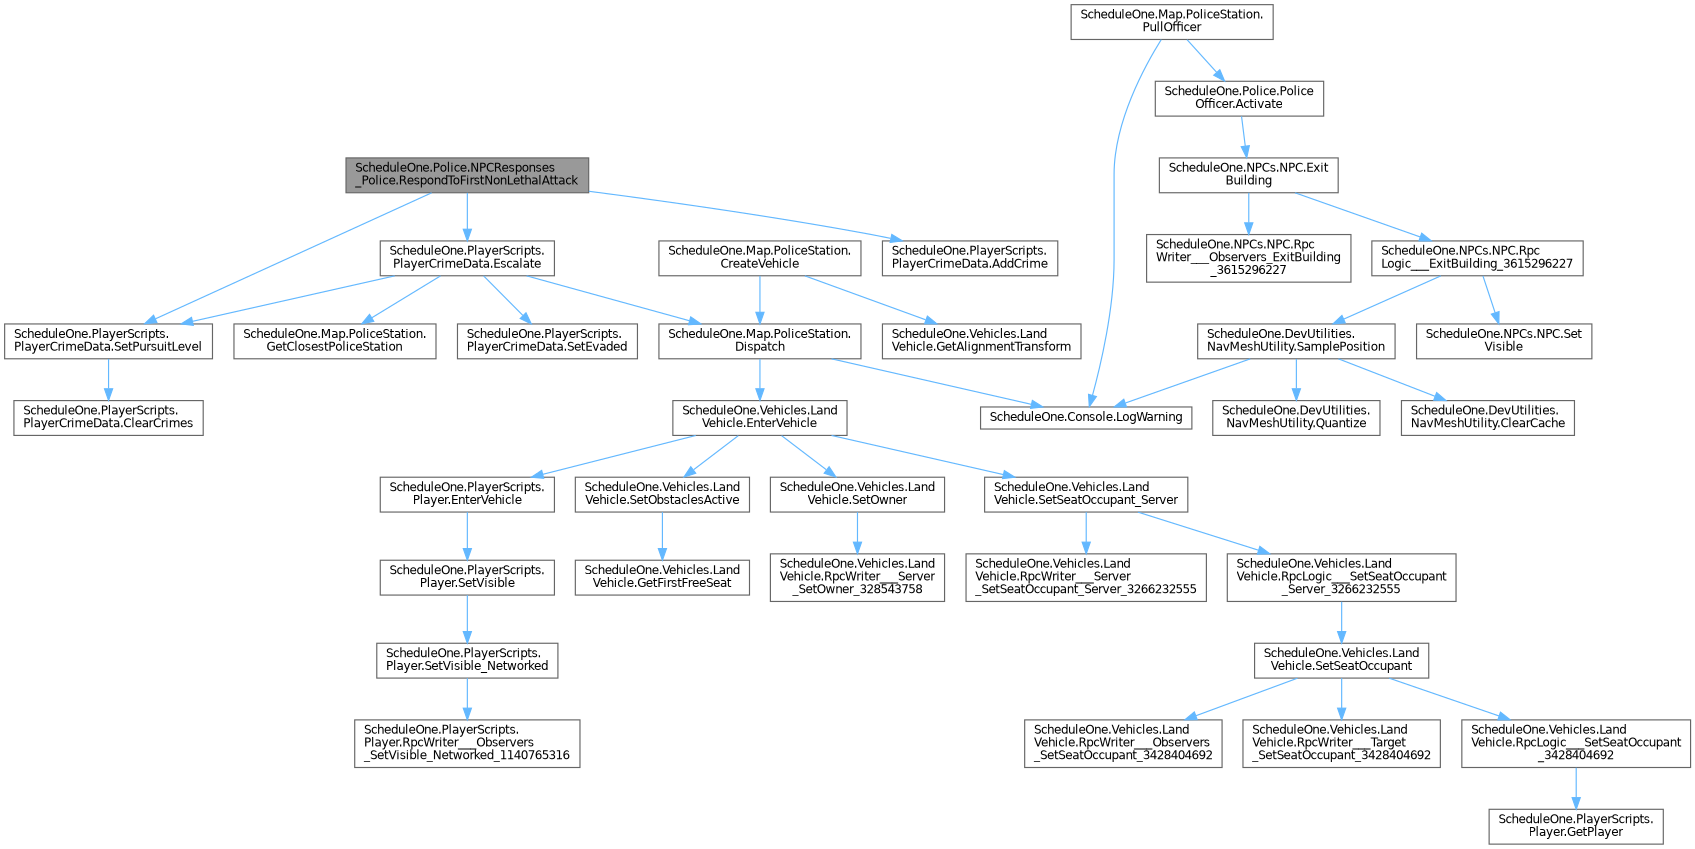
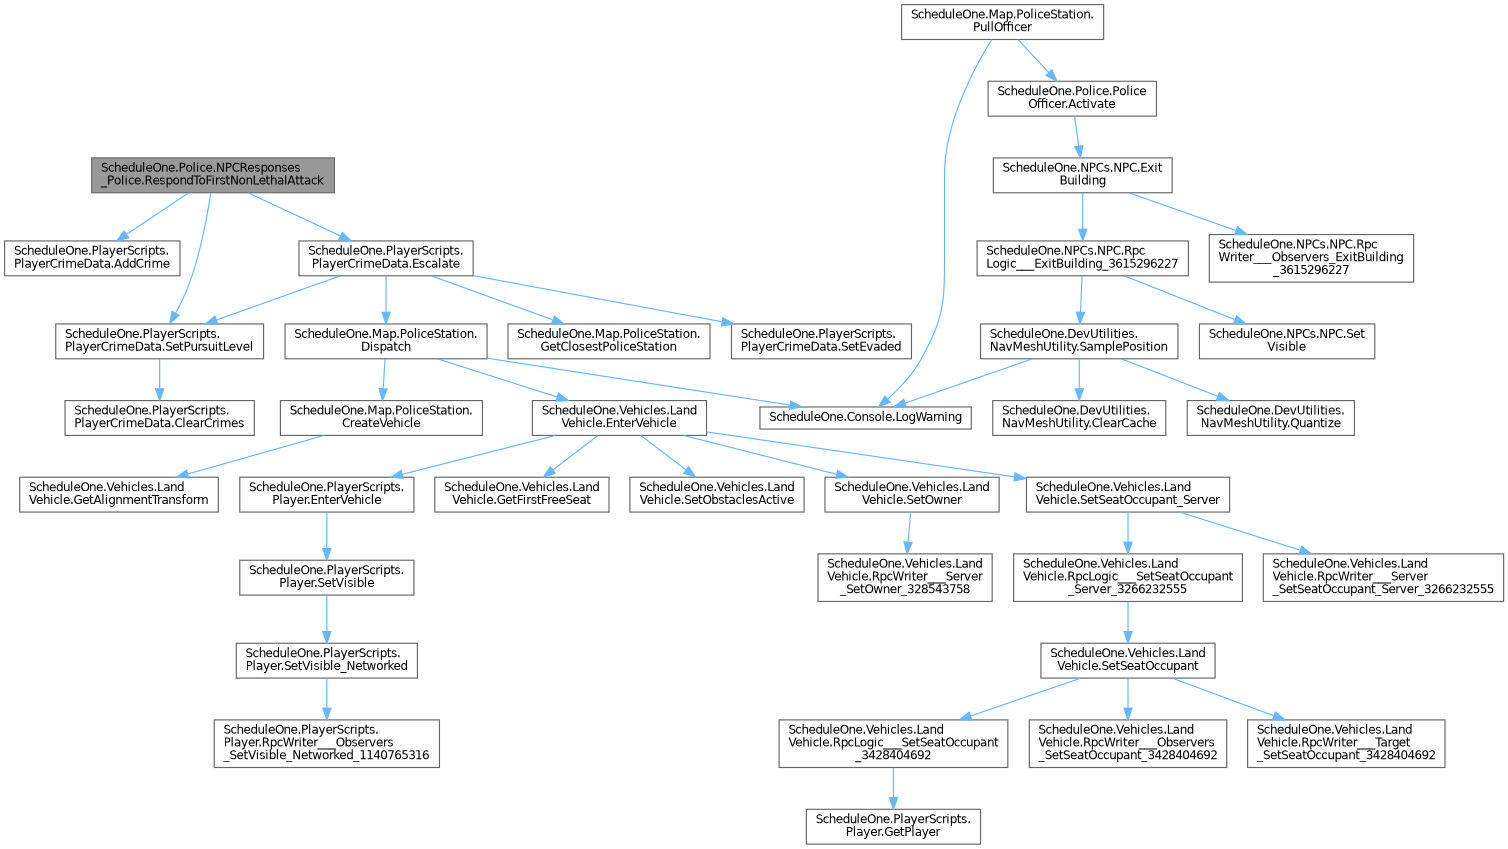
edge "ScheduleOne.Map.PoliceStation. CreateVehicle" -> "ScheduleOne.Map.PoliceStation. Dispatch": reversed
edge "ScheduleOne.Vehicles.Land Vehicle.SetObstaclesActive" -> "ScheduleOne.Vehicles.Land Vehicle.GetFirstFreeSeat": now "ScheduleOne.Vehicles.Land Vehicle.EnterVehicle" -> "ScheduleOne.Vehicles.Land Vehicle.GetFirstFreeSeat"
